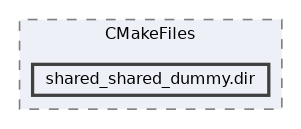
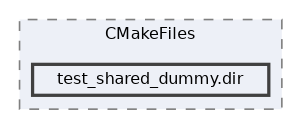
node "shared_shared_dummy.dir": label "shared_shared_dummy.dir" -> "test_shared_dummy.dir"
